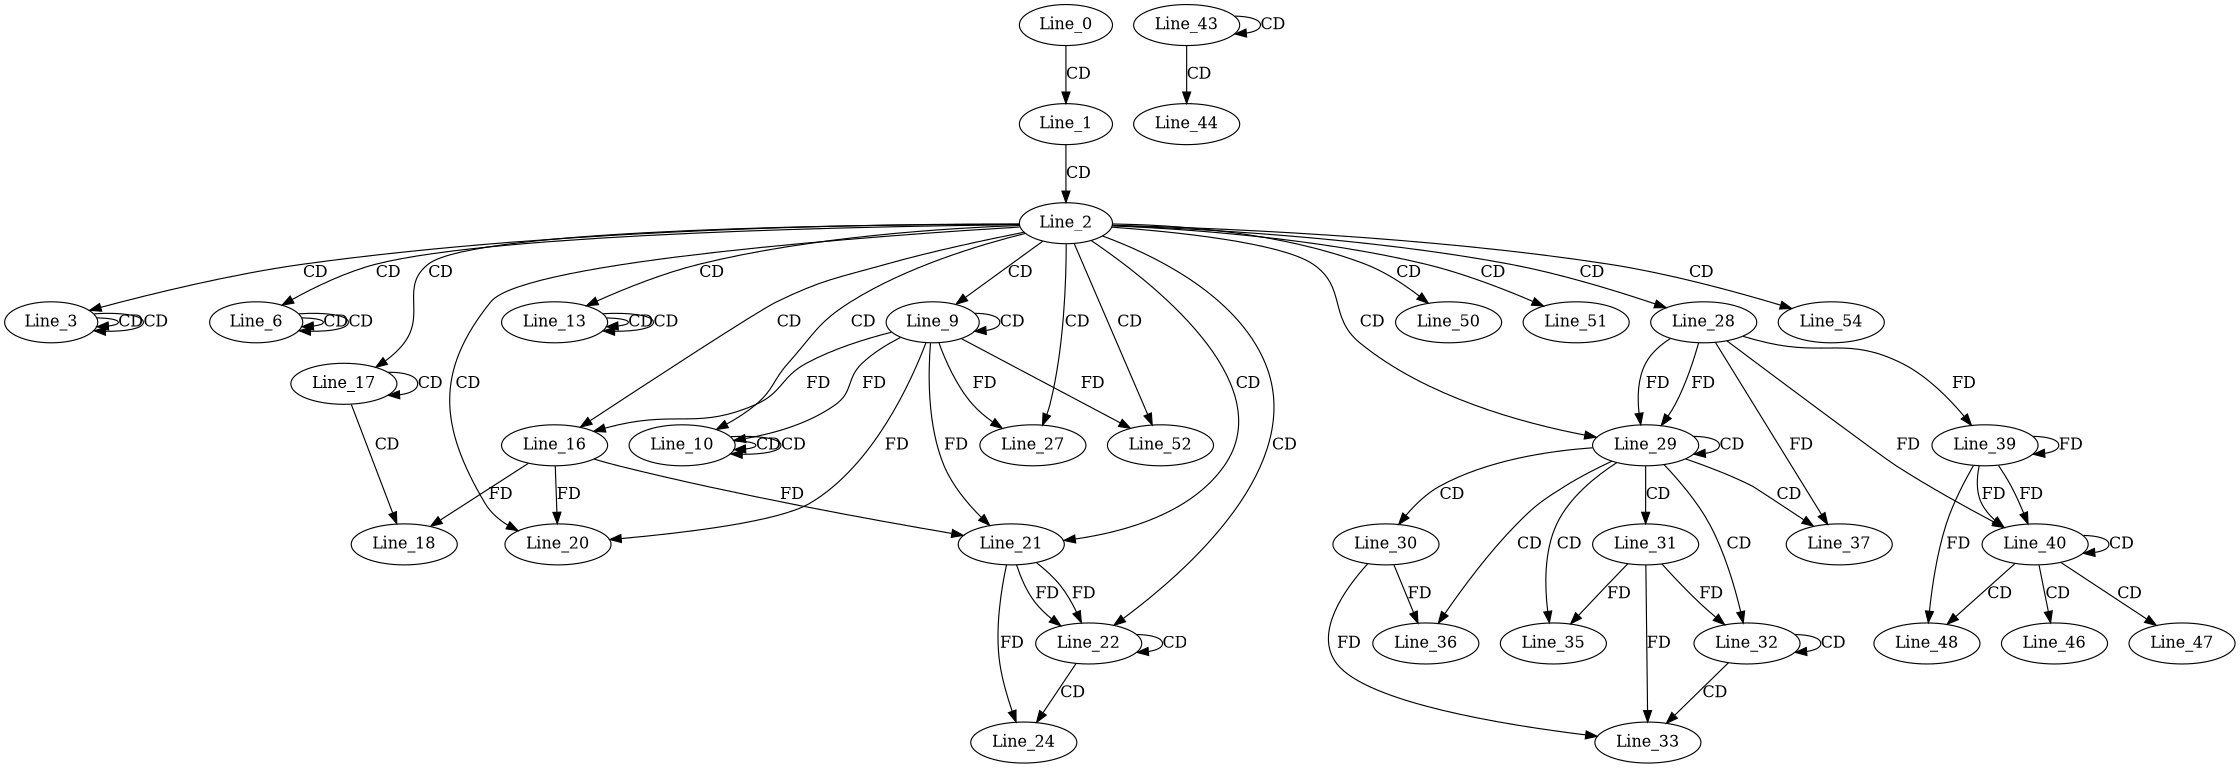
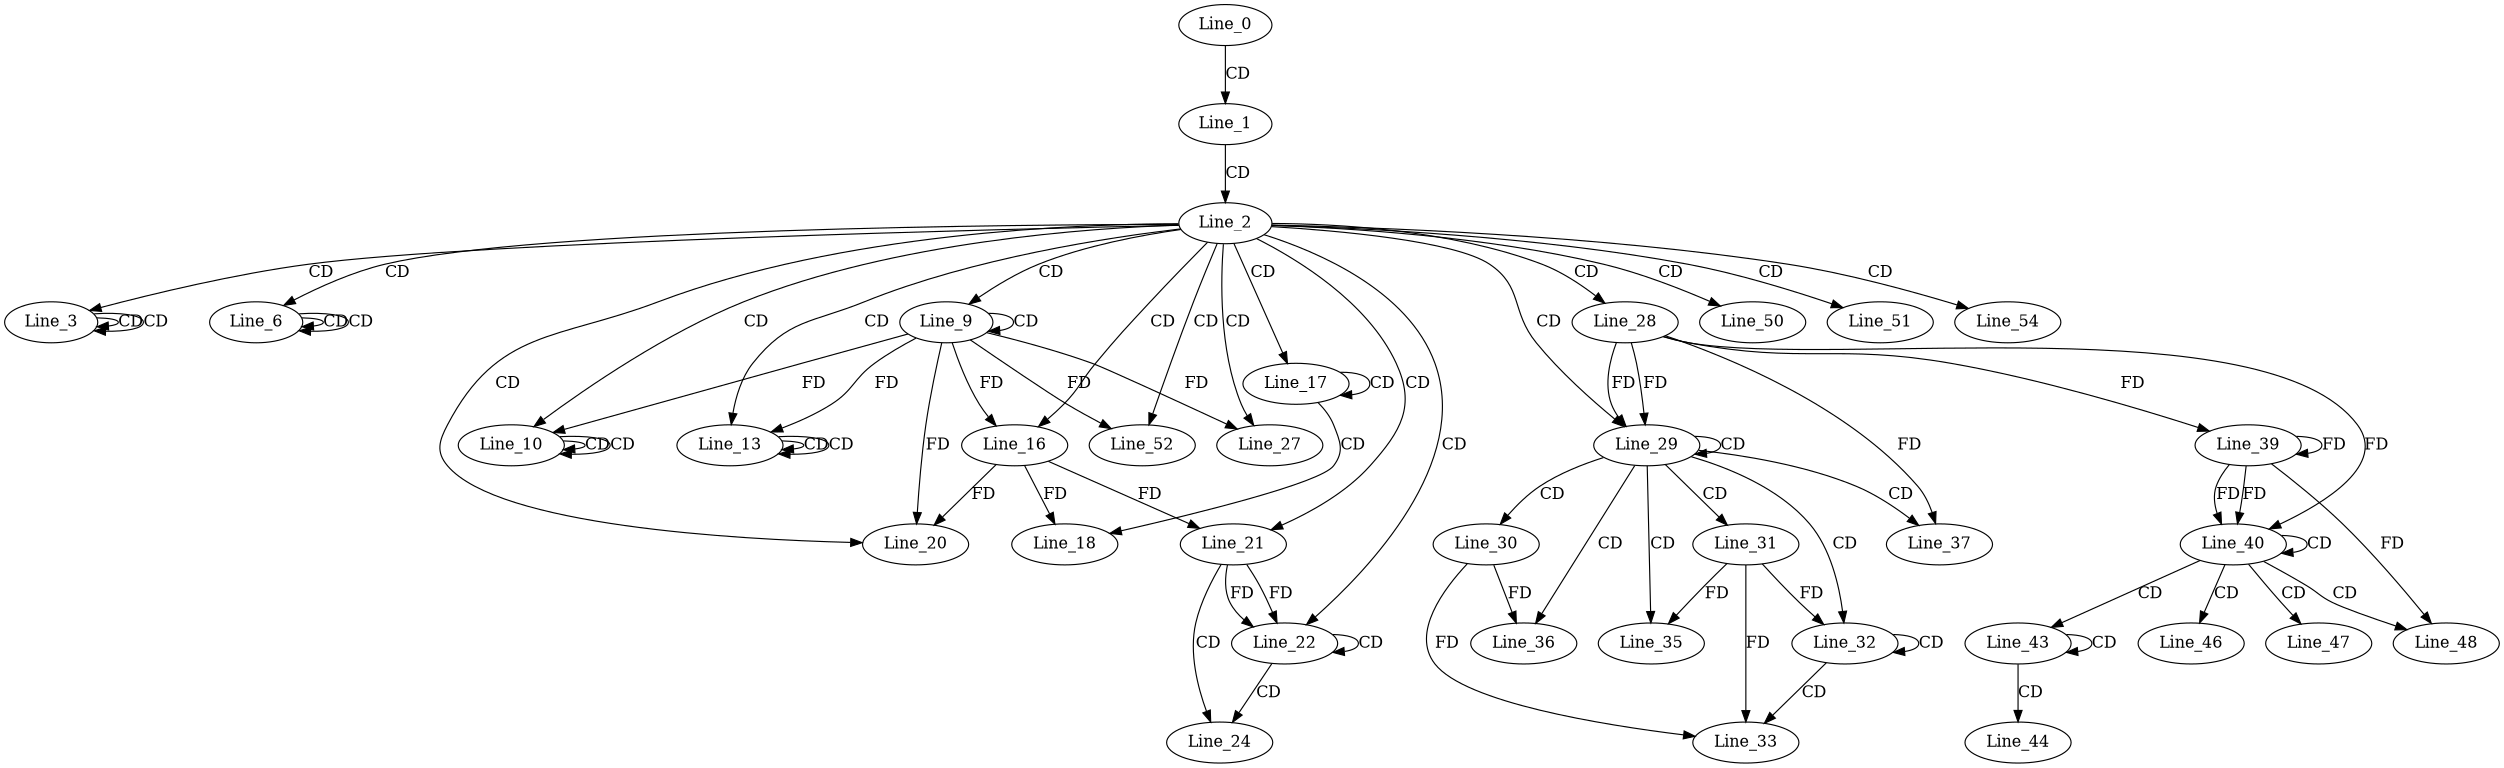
edge "Line_9" -> "Line_21": now "Line_9" -> "Line_13"
edge "Line_40" -> "Line_43": added, label "CD"
edge "Line_21" -> "Line_24": label "FD" -> "CD"
